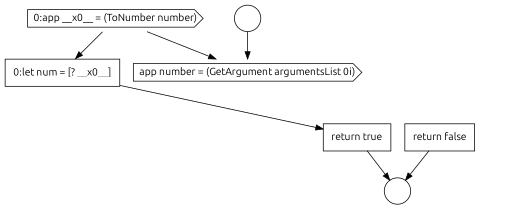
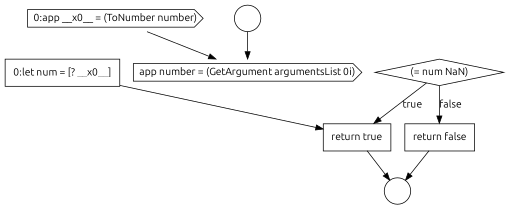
edge "0:app __x0__ = (ToNumber number)" -> "0:let num = [? __x0__]": removed
node "(= num NaN)": added
